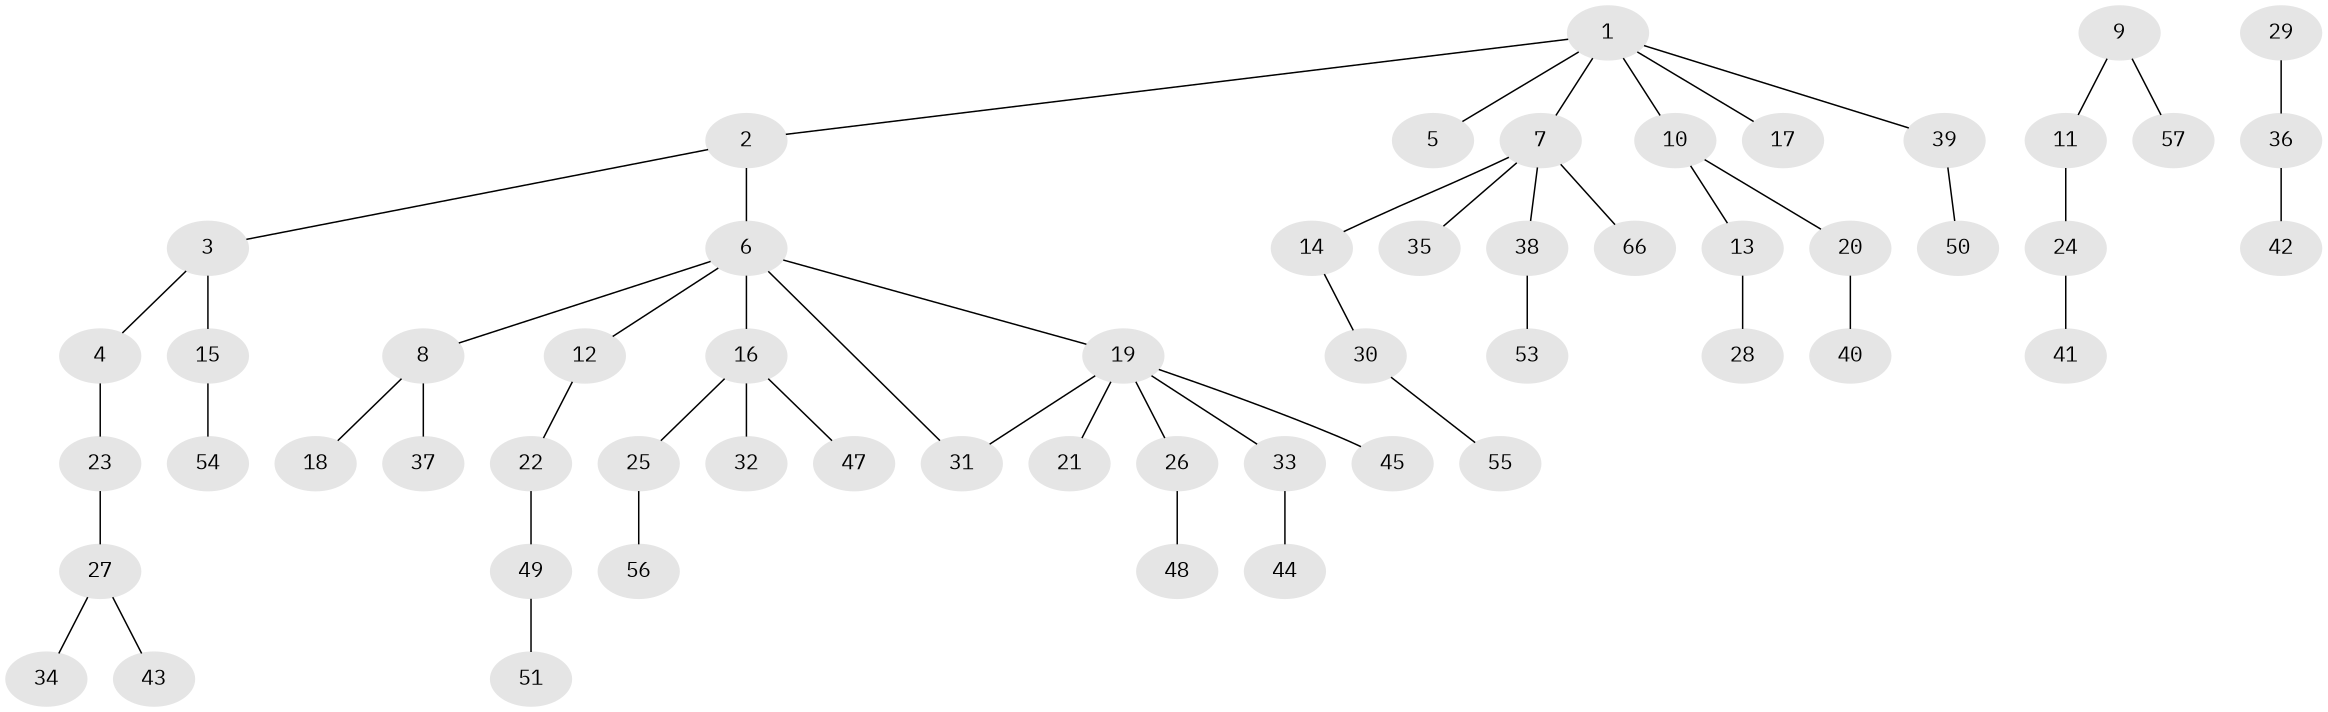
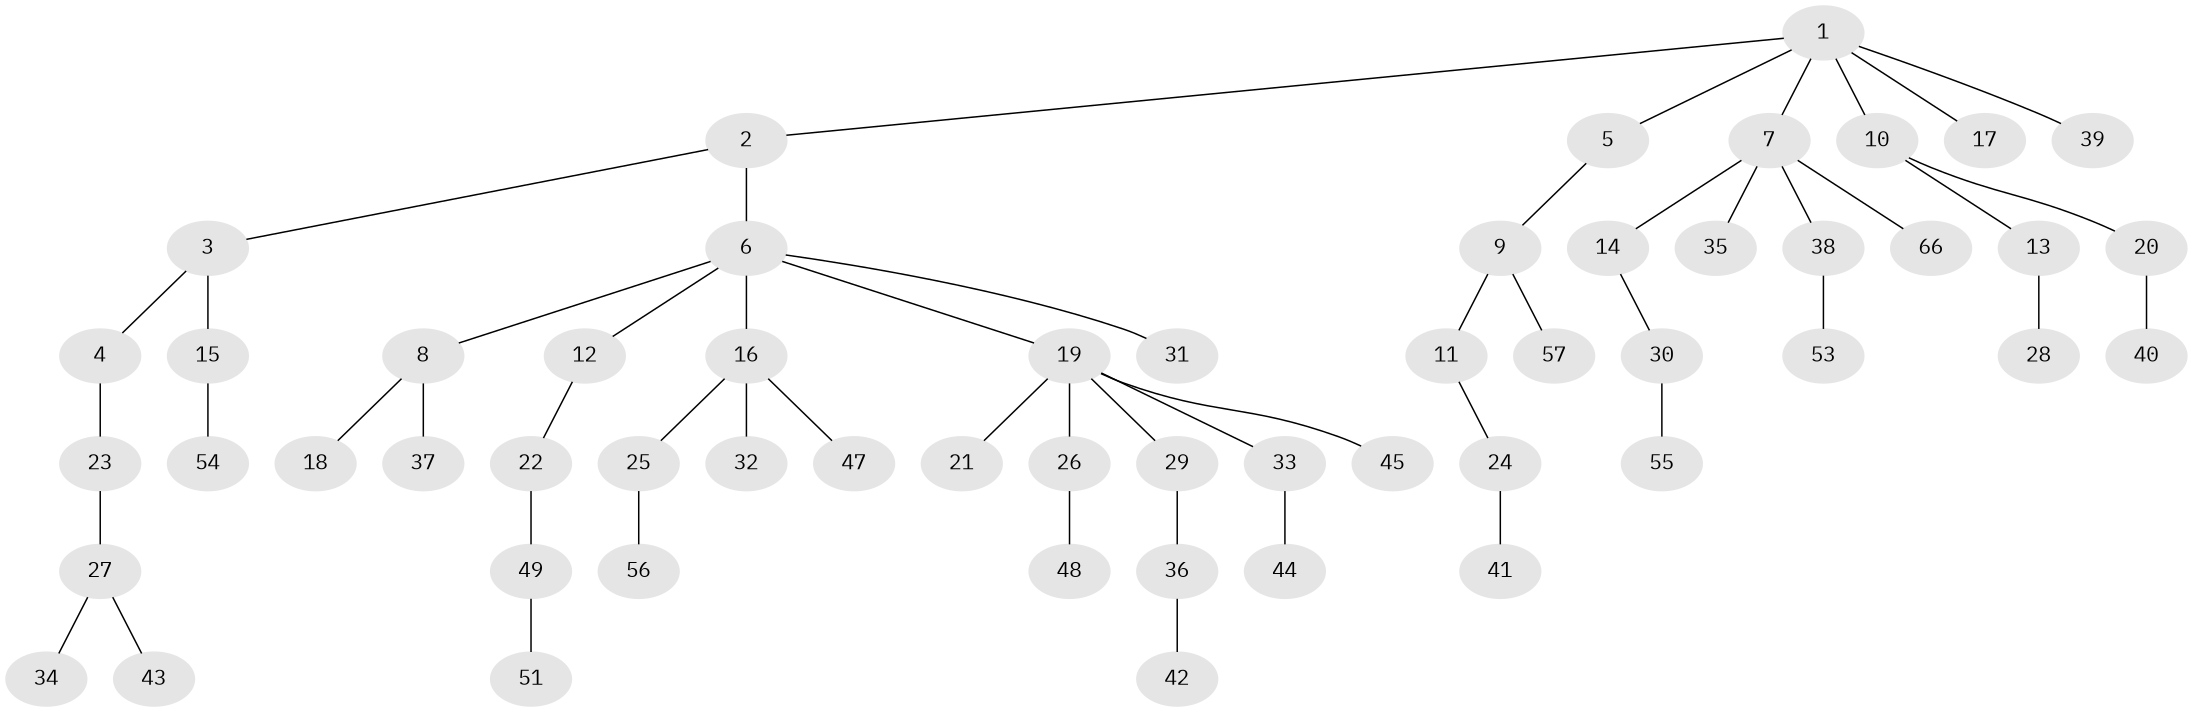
edge "5" -- "9": added
node "50": removed
edge "19" -- "31": now "19" -- "29"
